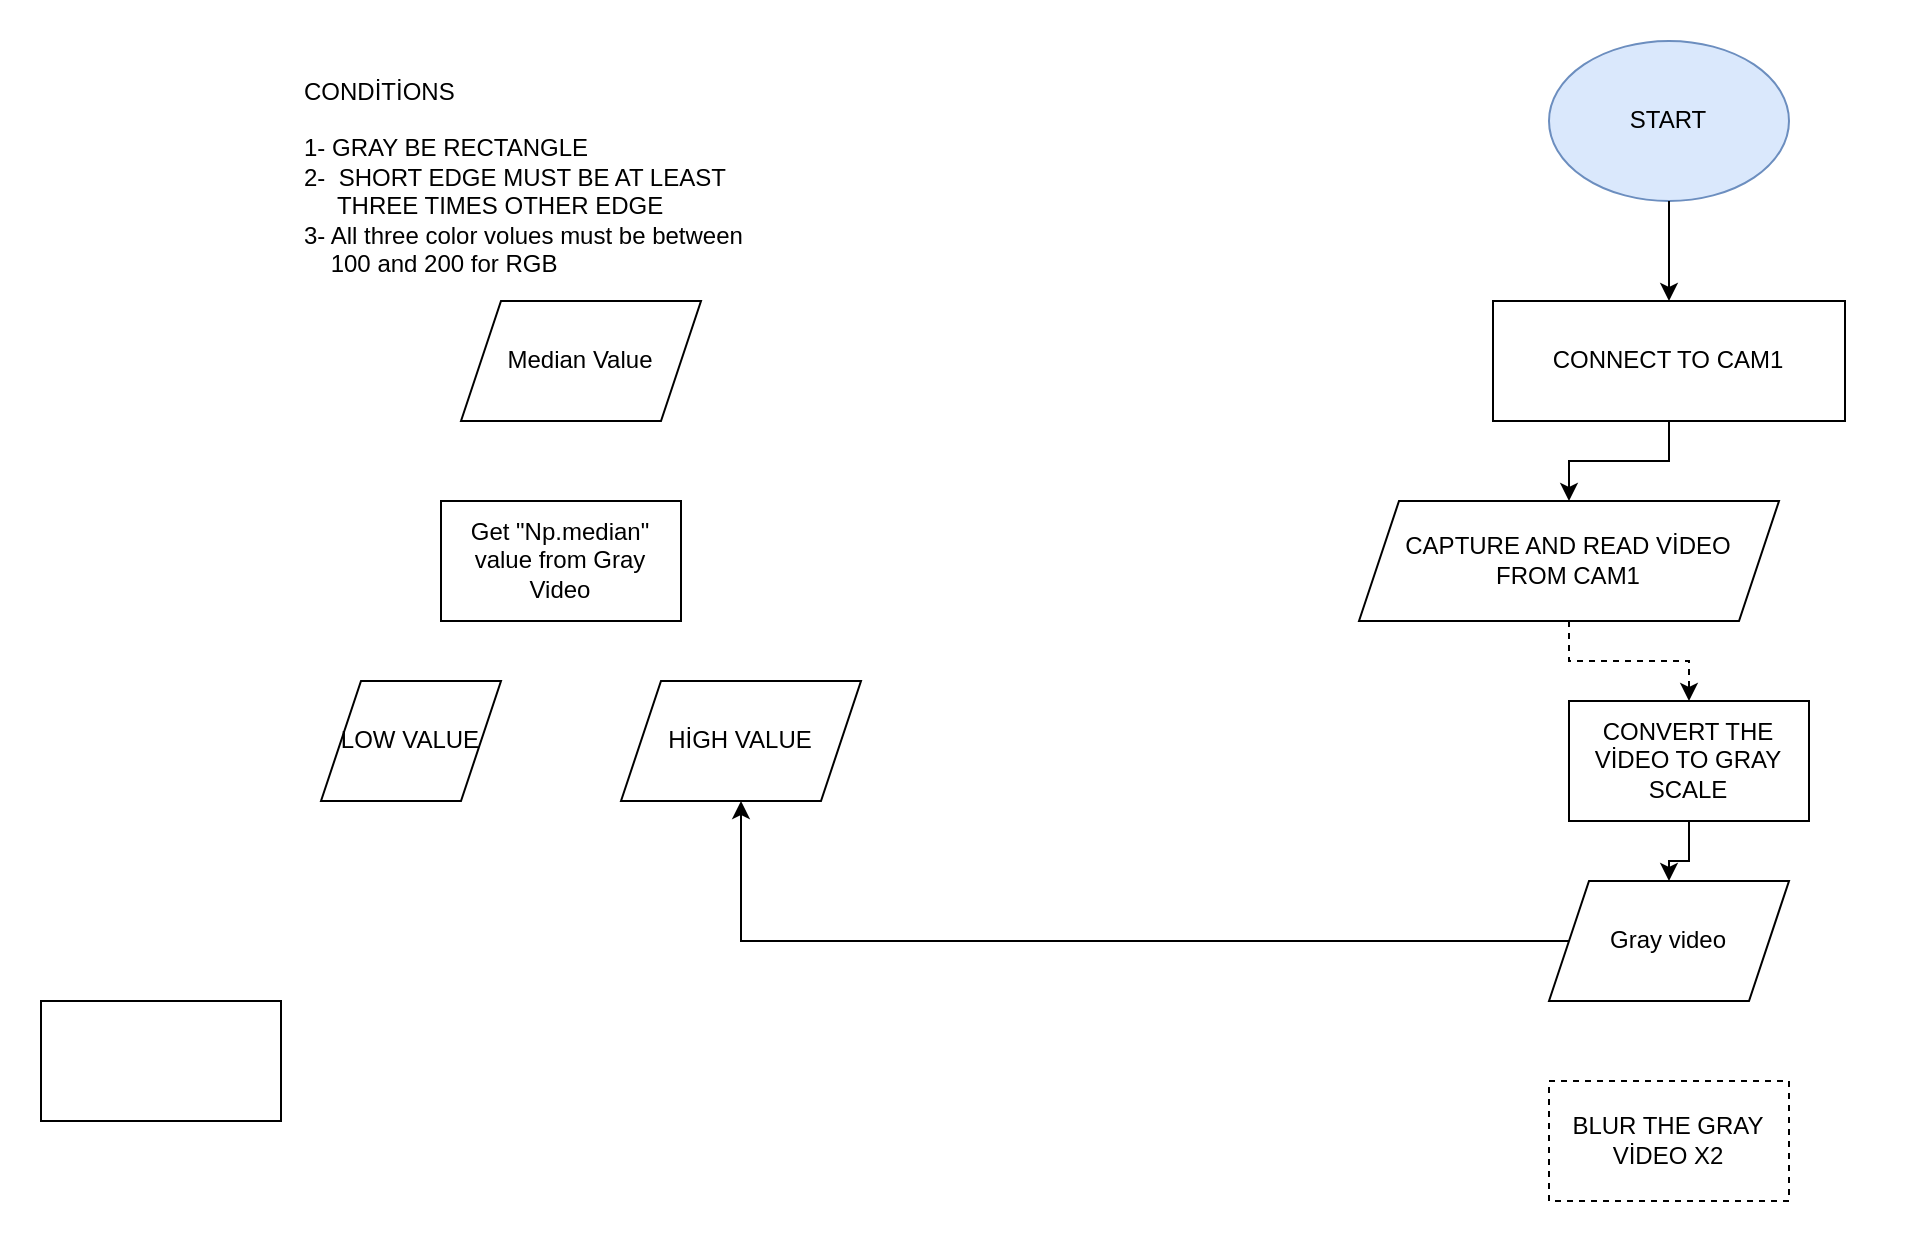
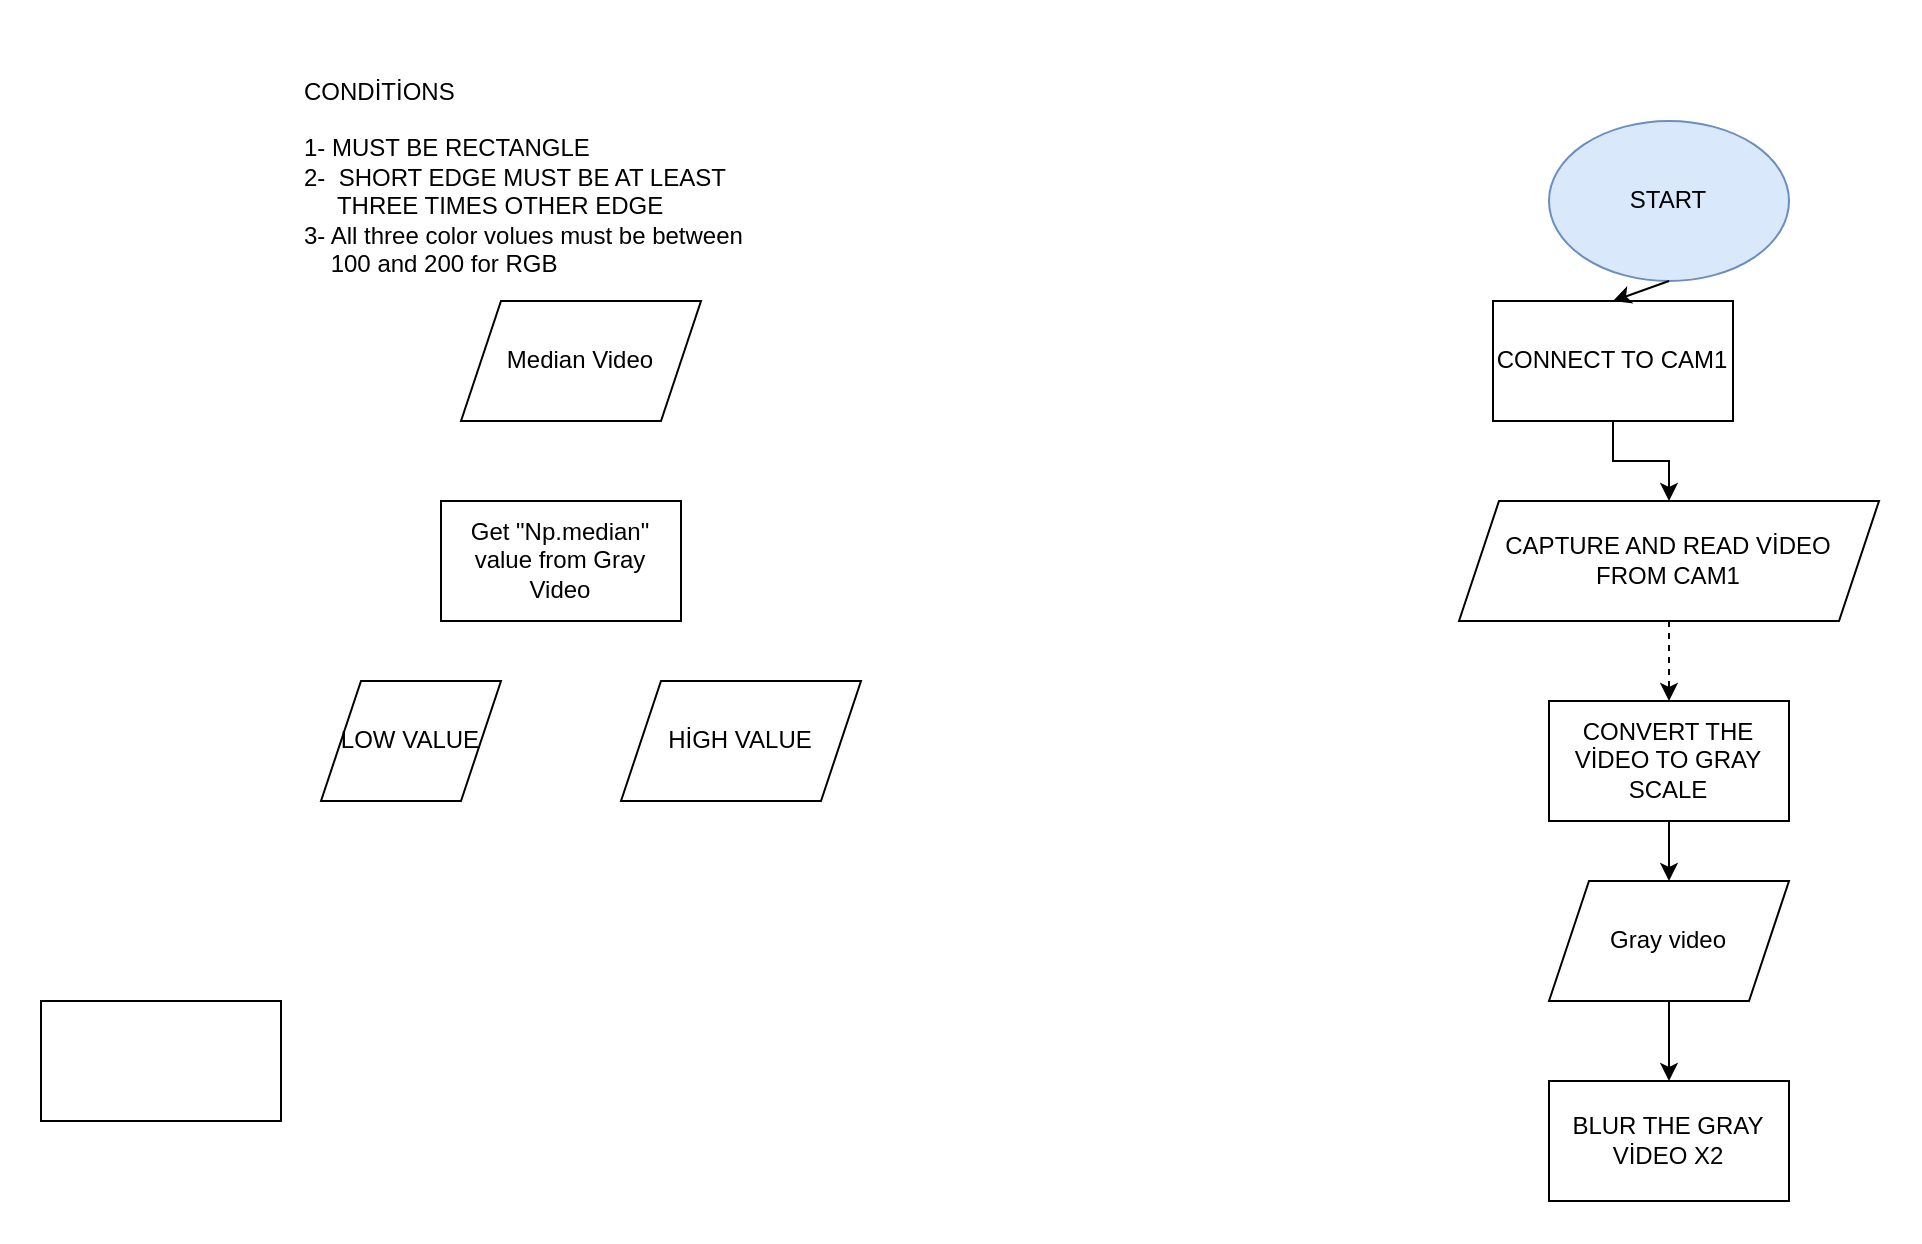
node "START": moved (1669, 121) -> (1669, 201)
node "CONDİTİONS 1- GRAY BE RECTANGLE 2- SHORT EDGE MUST BE AT LEAST THREE TIMES OTHER EDGE 3- All three color volues must be between 100 and 200 for RGB": label "CONDİTİONS 1- GRAY BE RECTANGLE 2- SHORT EDGE MUST BE AT LEAST THREE TIMES OTHER EDGE 3- All three color volues must be between 100 and 200 for RGB" -> "CONDİTİONS 1- MUST BE RECTANGLE 2- SHORT EDGE MUST BE AT LEAST THREE TIMES OTHER EDGE 3- All three color volues must be between 100 and 200 for RGB"
node "Median Value": label "Median Value" -> "Median Video"
node "CONNECT TO CAM1": size 352x120 -> 240x120
node "CAPTURE AND READ VİDEO FROM CAM1": moved (1569, 561) -> (1669, 561)
node "CONVERT THE VİDEO TO GRAY SCALE": moved (1689, 761) -> (1669, 761)
edge "Gray video" -> "HİGH VALUE": now "Gray video" -> "BLUR THE GRAY VİDEO X2"
node "BLUR THE GRAY VİDEO X2": style dashed -> solid
